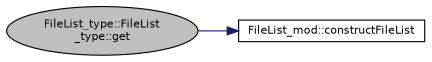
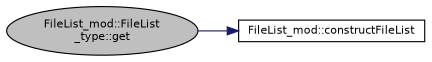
node "FileList_type::FileList _type::get": label "FileList_type::FileList _type::get" -> "FileList_mod::FileList _type::get"
